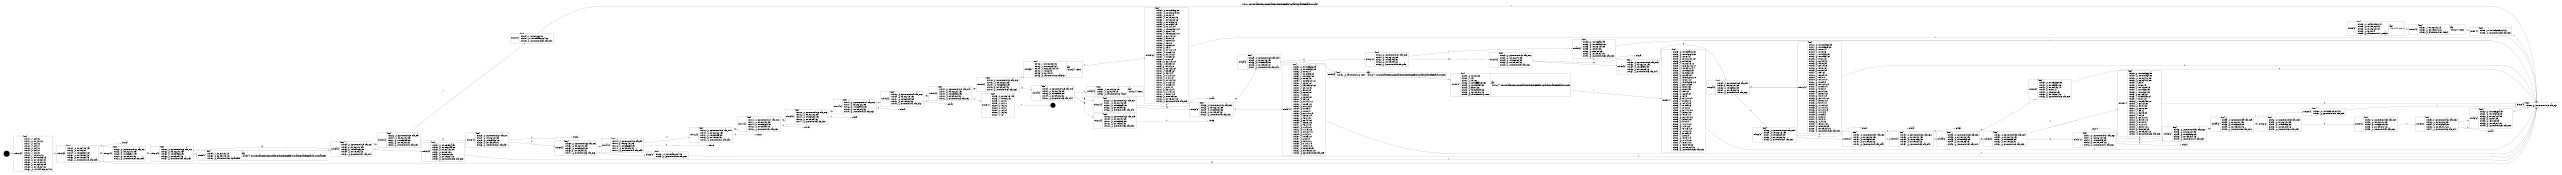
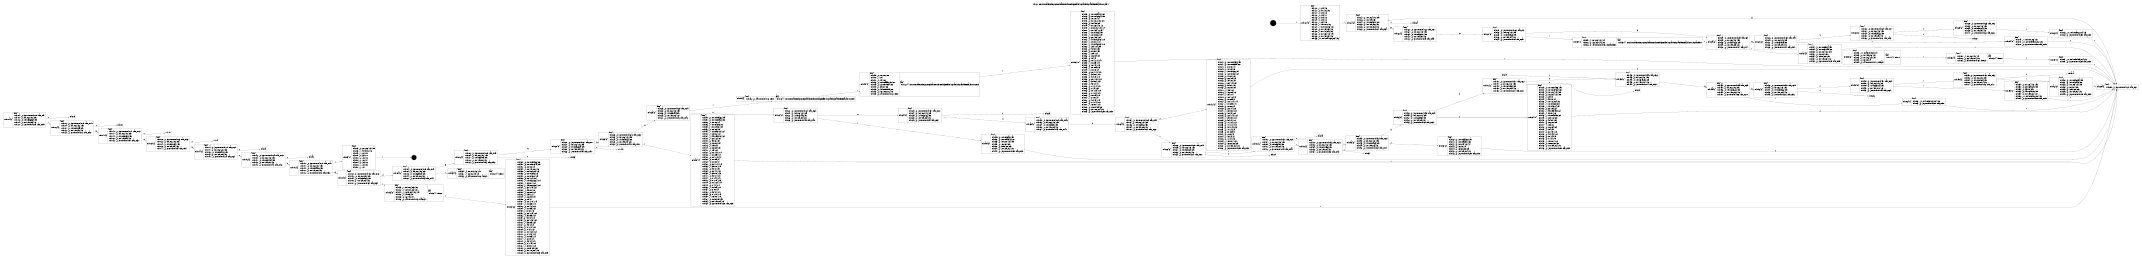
node "0x401e9d [34]": added
node "0x402208": added
edge "0x4017ea [28]" -> "0x401822 [28]": now "0x401806 [28]" -> "0x401822 [28]"
edge "0x4016ee [28]" -> "0x40170a [28]": removed, label "16"
edge "0x40169a [28]" -> "0x40167e [28]": reversed
